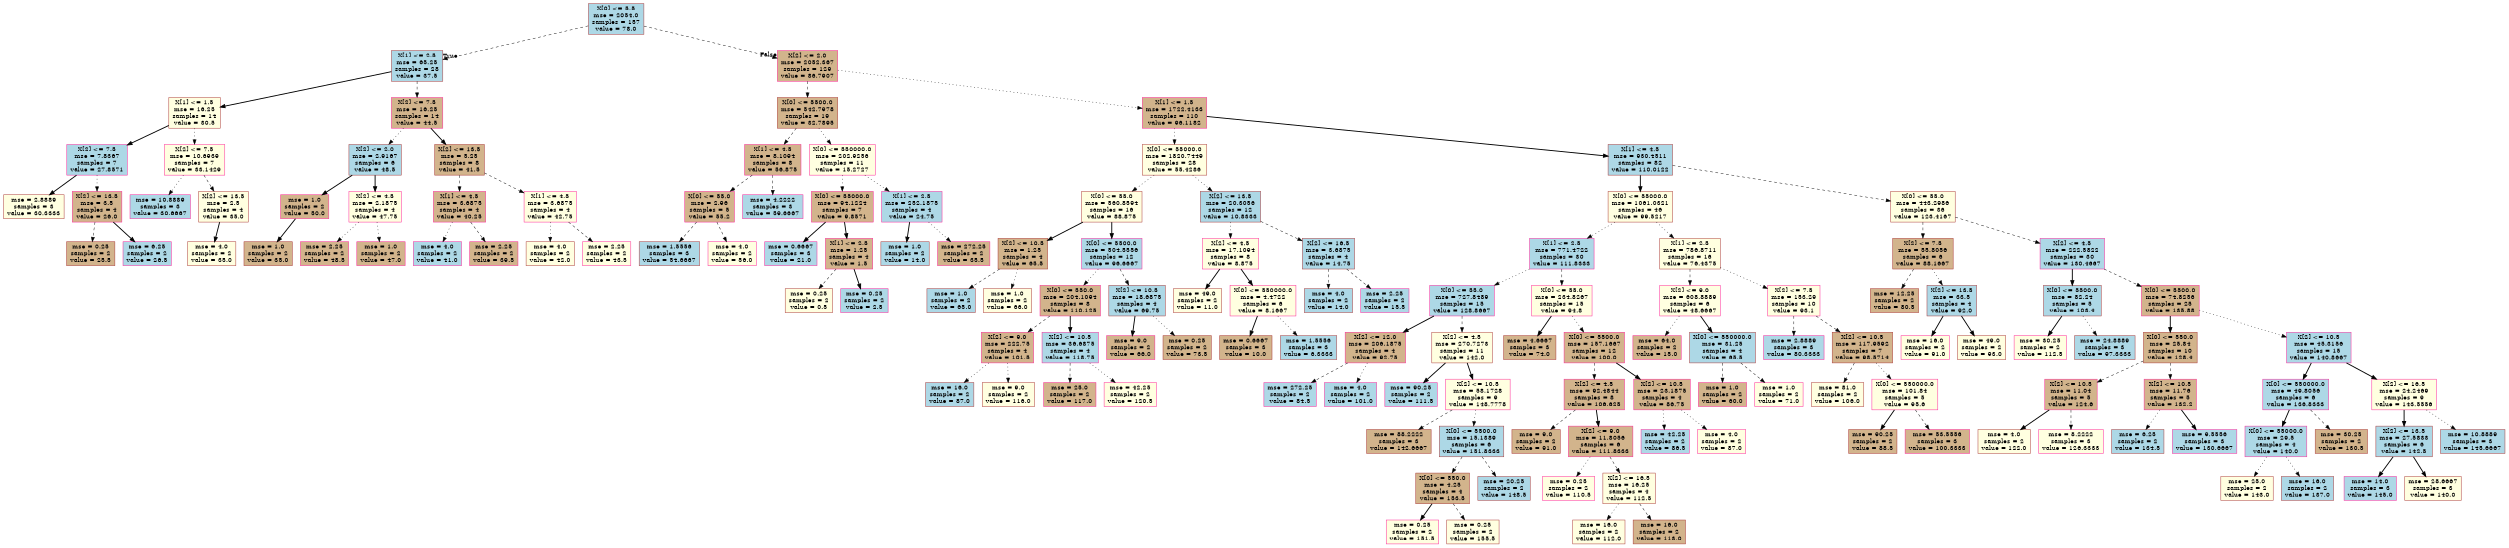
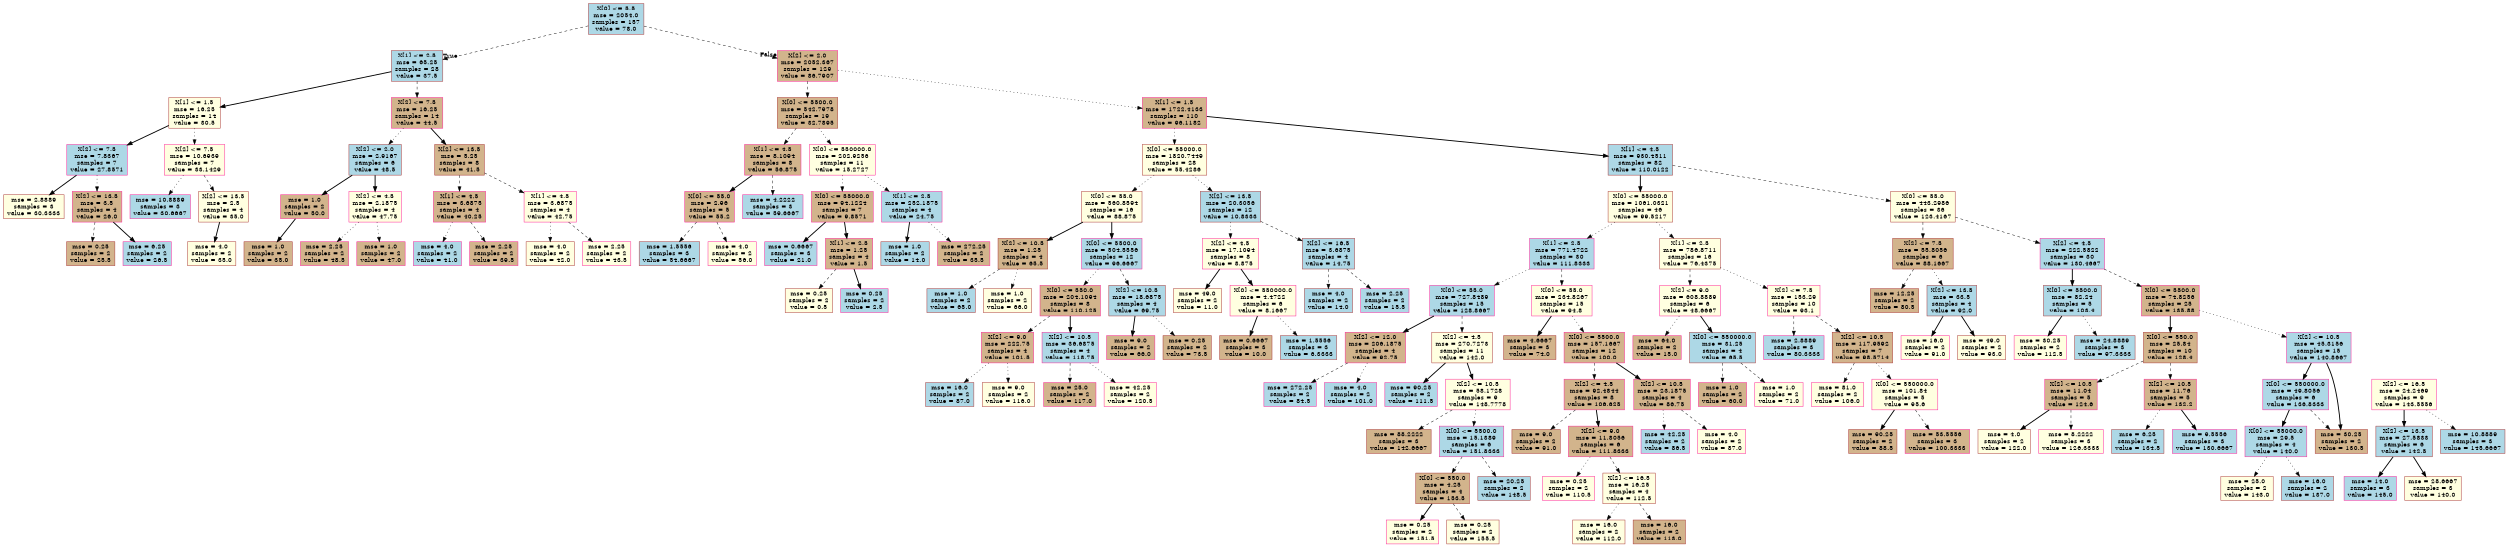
edge "X[1] <= 4.5 mse = 8.1094 samples = 8 value = 56.875" -> "X[0] <= 55.0 mse = 2.96 samples = 5 value = 55.2": style dashed -> bold
edge "X[2] <= 10.5 mse = 45.3156 samples = 15 value = 140.8667" -> "X[2] <= 16.5 mse = 24.2469 samples = 9 value = 143.5556": now "X[2] <= 10.5 mse = 45.3156 samples = 15 value = 140.8667" -> "mse = 30.25 samples = 2 value = 130.5"
node "mse = 81.0 samples = 2 value = 106.0": color brown -> deeppink
edge "X[2] <= 10.5 mse = 23.1875 samples = 4 value = 86.75" -> "mse = 4.0 samples = 2 value = 87.0": style dotted -> dashed
node "X[0] <= 5500.0 mse = 15.1389 samples = 6 value = 151.8333": color brown -> deeppink
